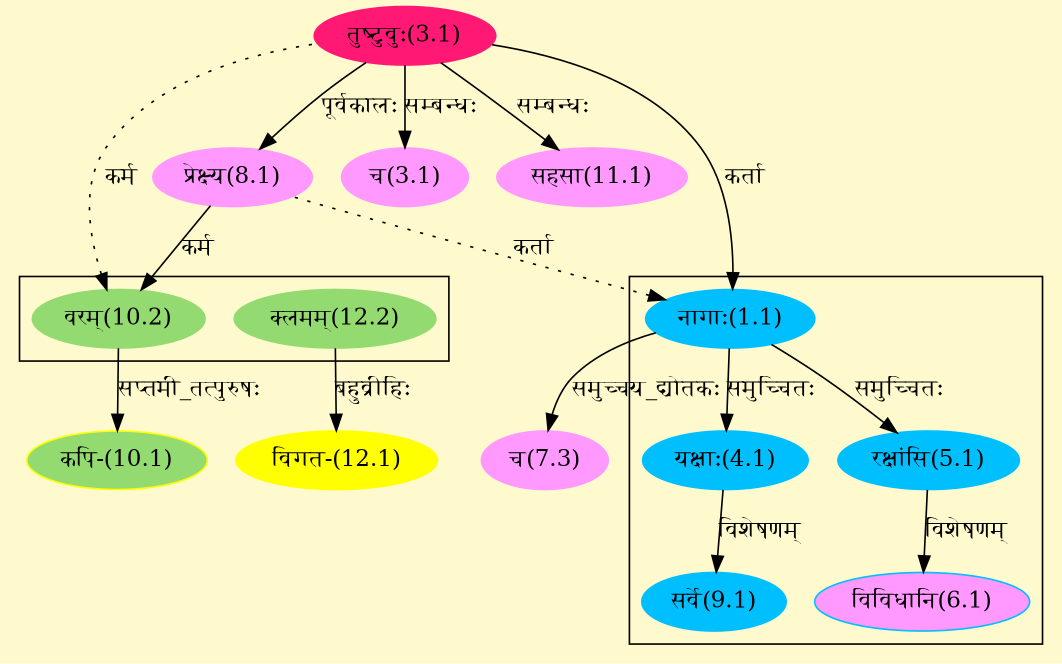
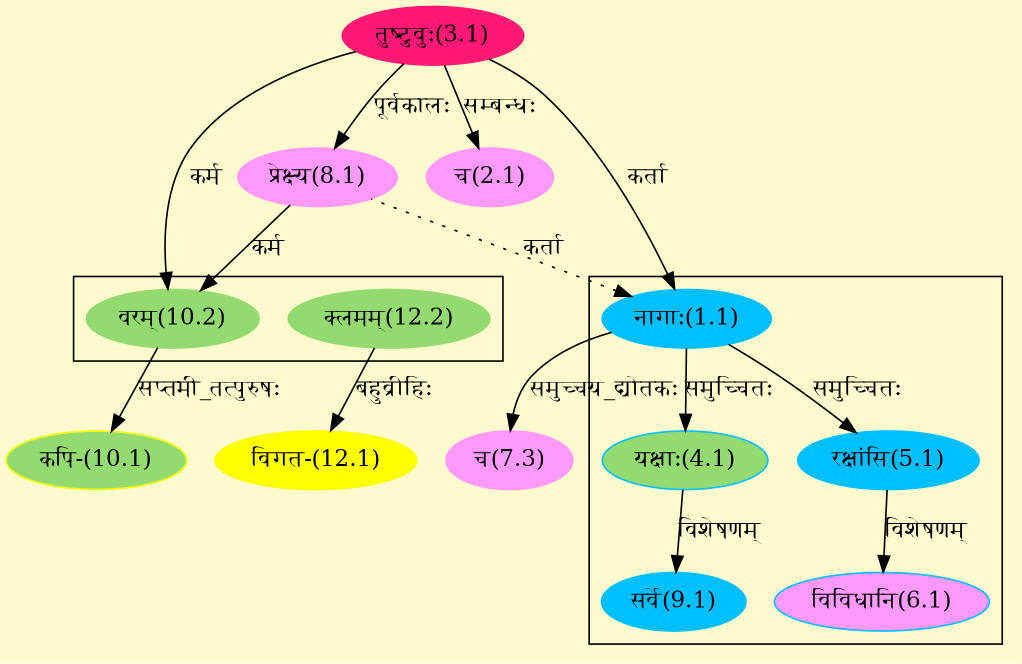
edge "तुष्टुवुः(3.1)" -> "वरम्(10.2)": style dotted -> solid
node "च(3.1)": label "च(3.1)" -> "च(2.1)"
node "सहसा(11.1)": removed
node "यक्षाः(4.1)": fillcolor #00bfff -> #93db70
